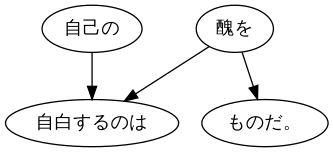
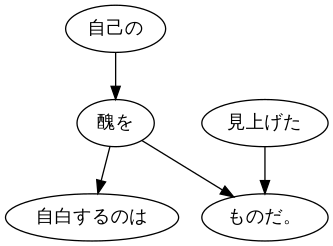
edge "自己の" -> "自白するのは": now "自己の" -> "醜を"
node "見上げた": added
